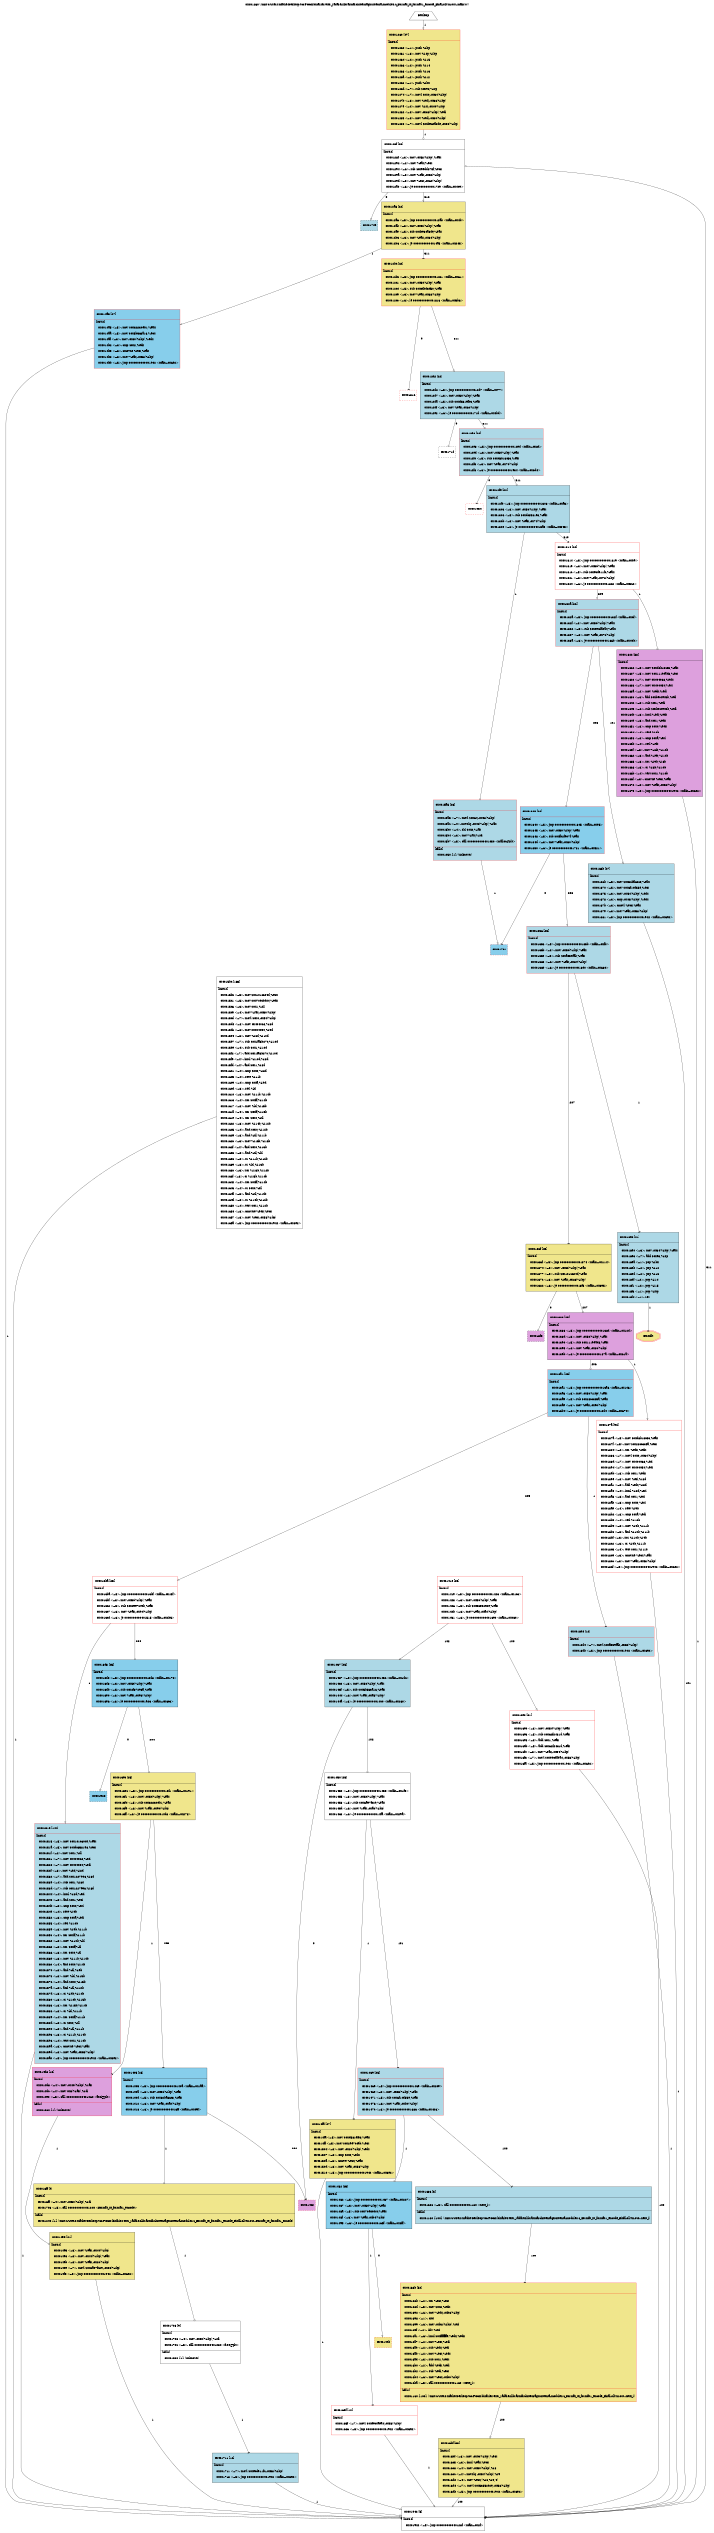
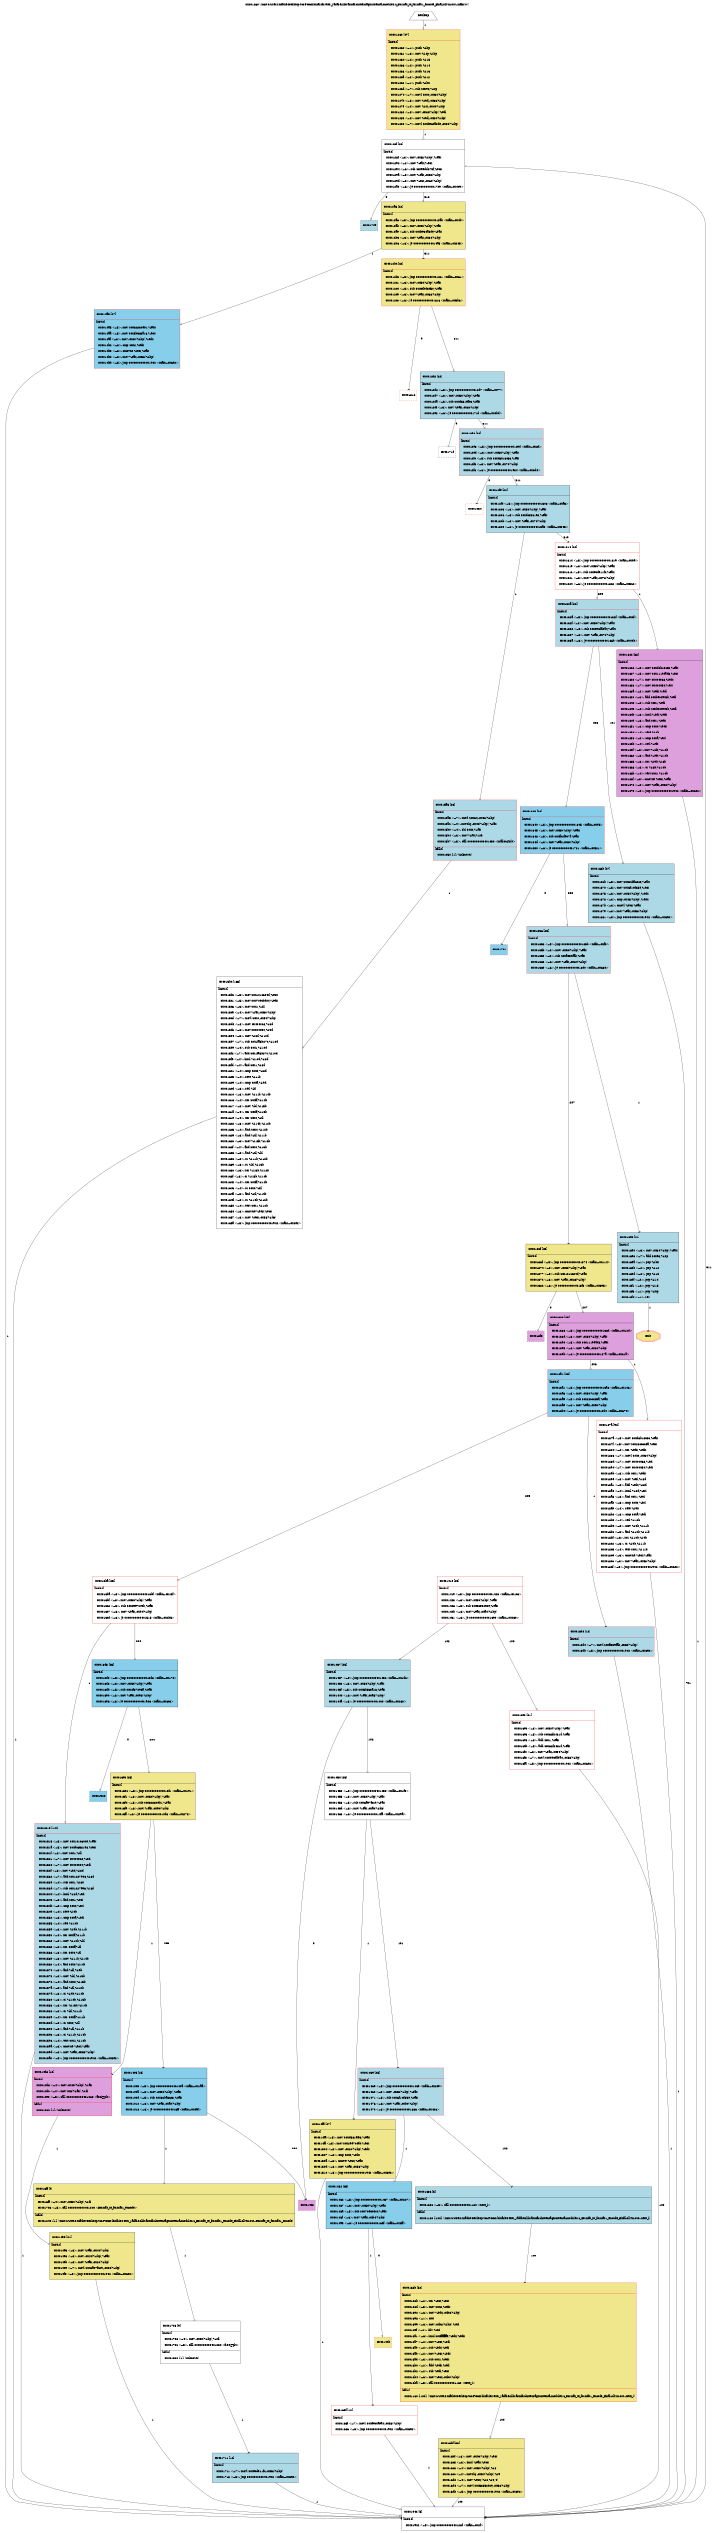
edge "0x4015a5 [23]" -> "0x401781": now "0x4015a5 [23]" -> "0x4015bc [163]"
node "Format": label "Format" -> "Exit"
edge "0x40166b [27]" -> "0x401942 [5]": label " 101" -> " 701"
